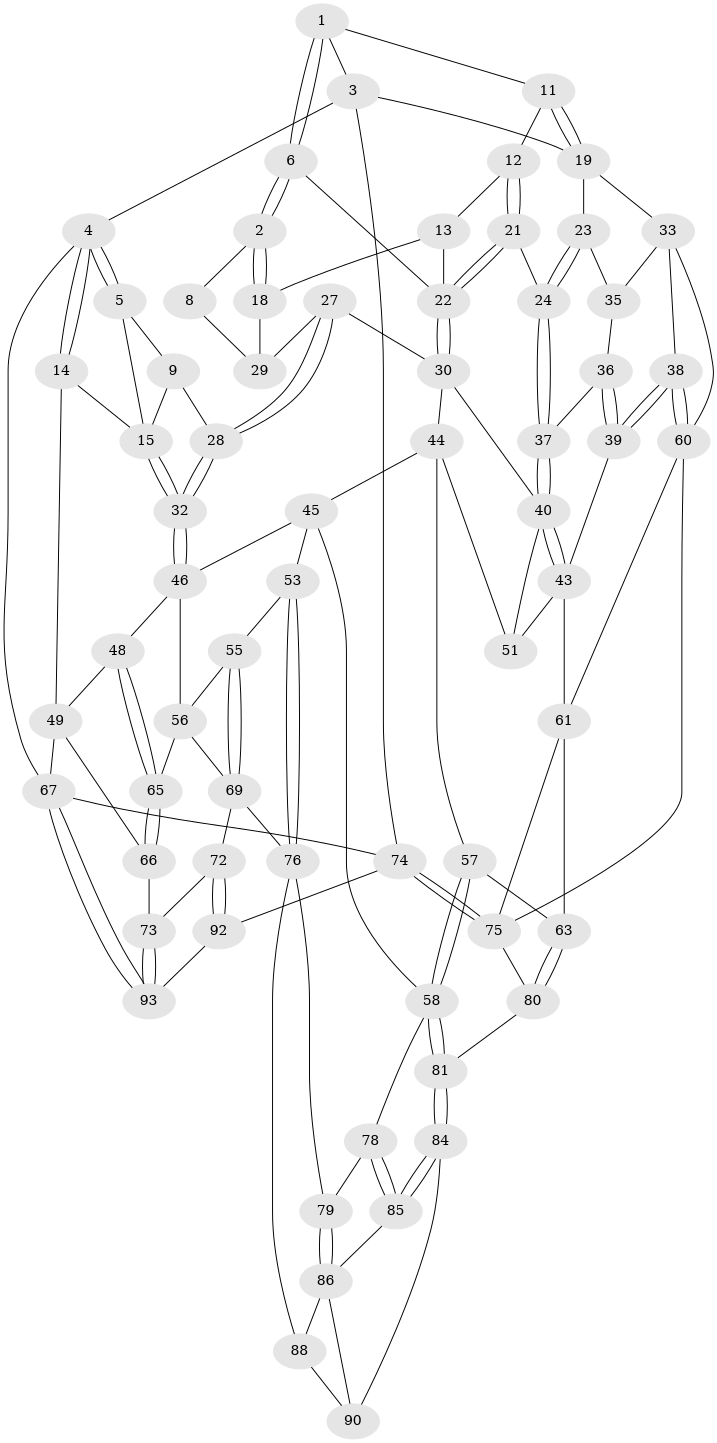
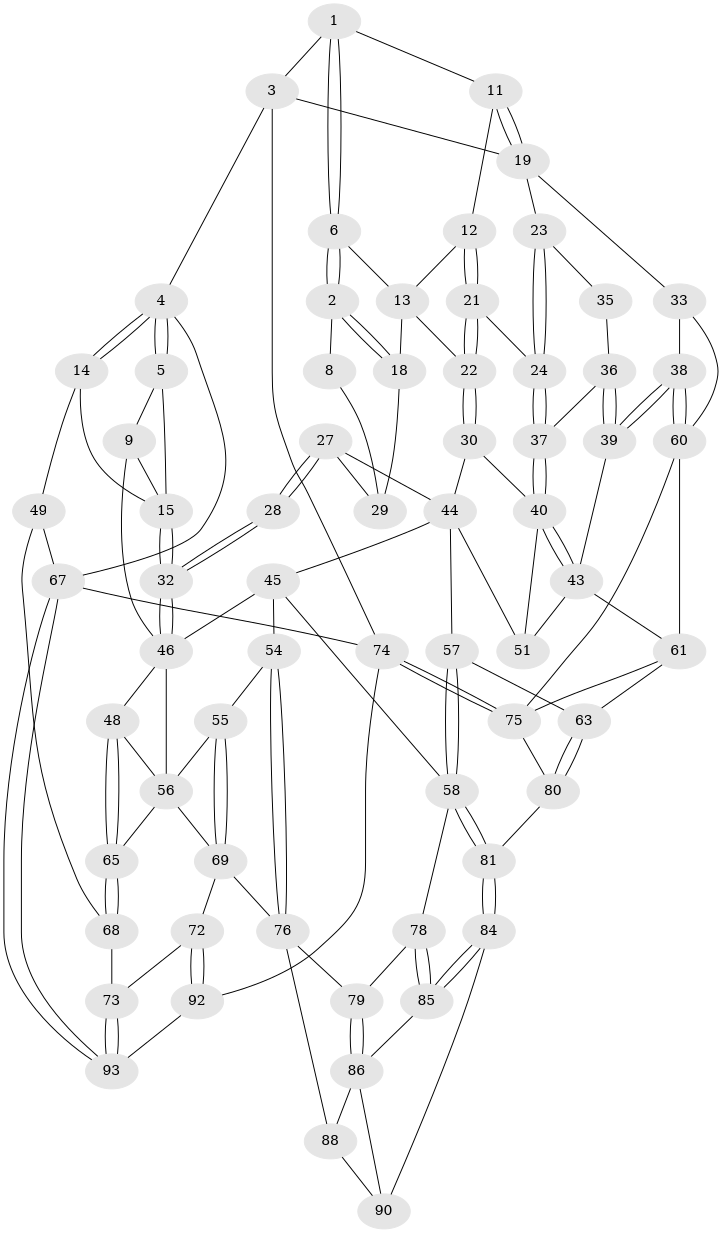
edge "6" -- "22": now "6" -- "13"
edge "33" -- "35": removed
edge "27" -- "30": now "27" -- "44"
edge "9" -- "28": now "9" -- "46"
node "53": label "53" -> "54"
edge "48" -- "49": now "48" -- "56"
node "66": label "66" -> "68"
